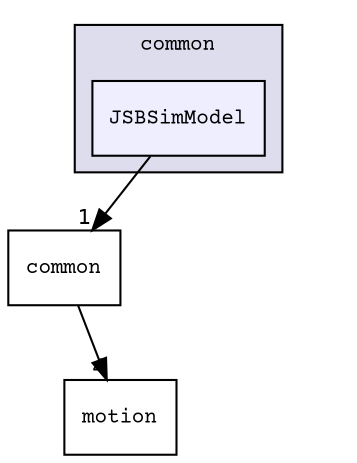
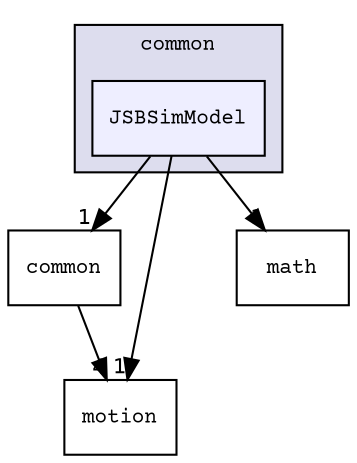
edge "JSBSimModel" -> "motion": added
node "math": added
